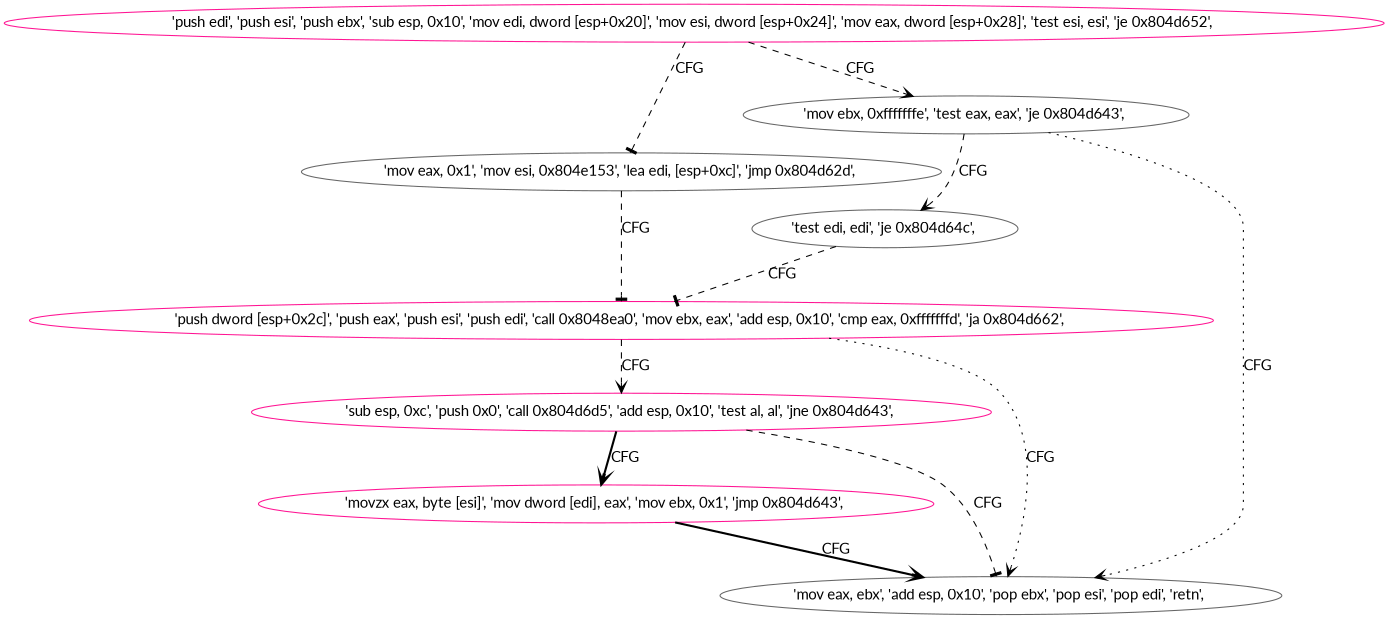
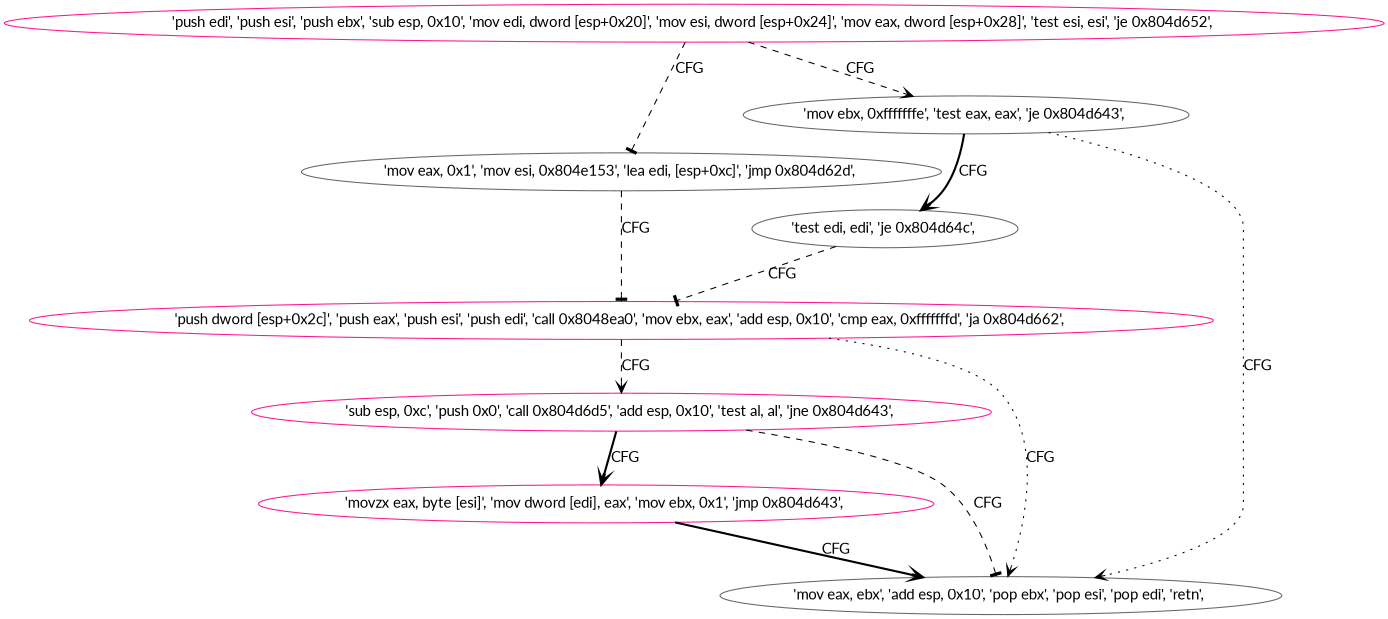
edge "'mov ebx, 0xfffffffe', 'test eax, eax', 'je 0x804d643'," -> "'test edi, edi', 'je 0x804d64c',": style dashed -> bold
